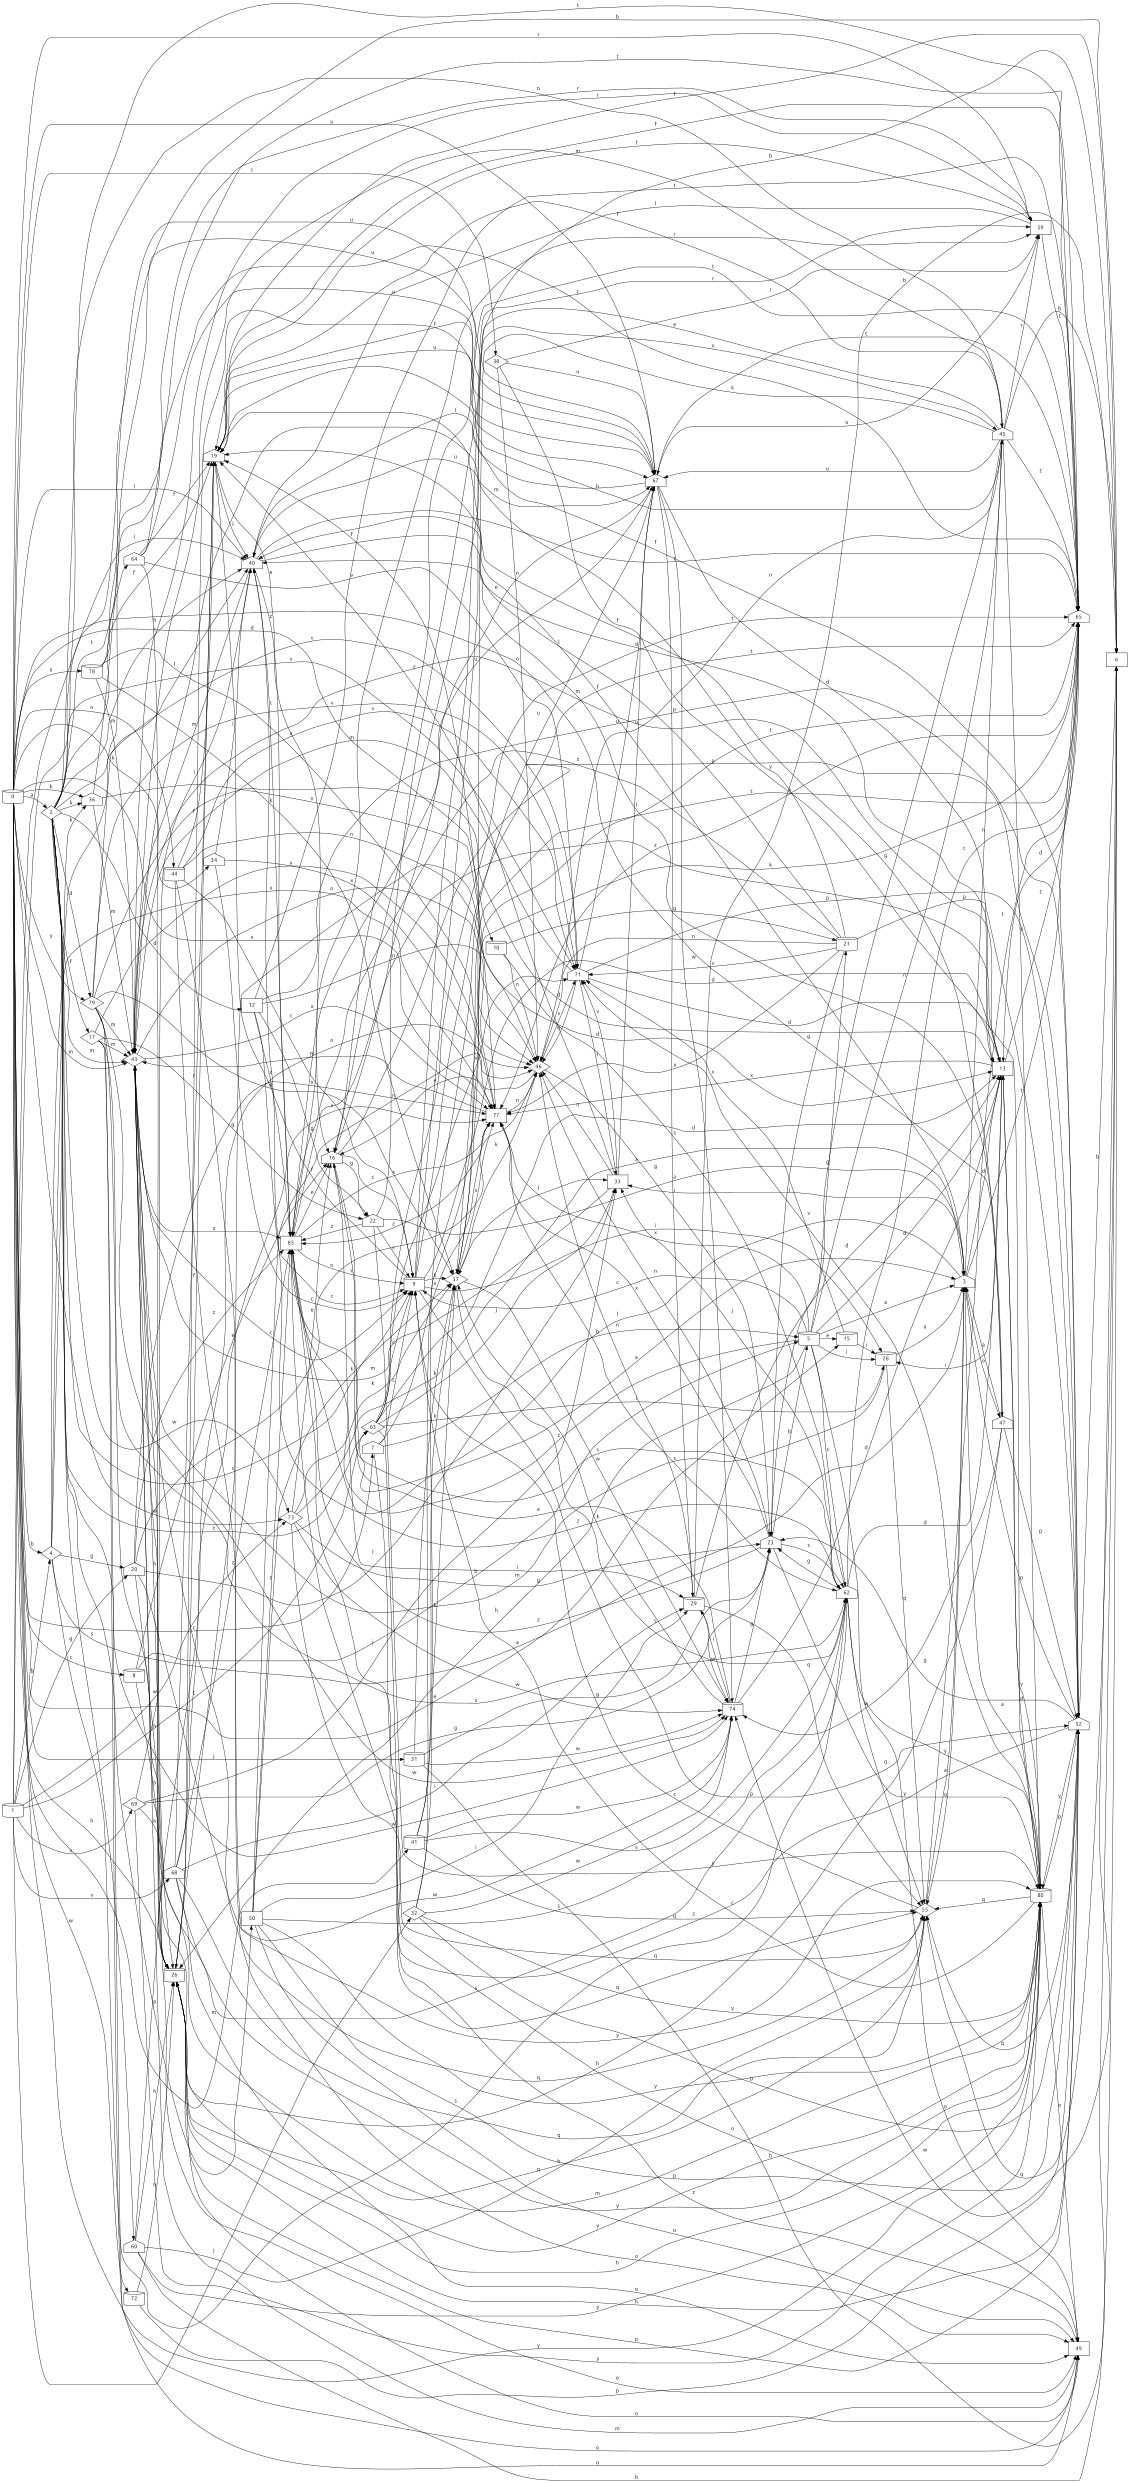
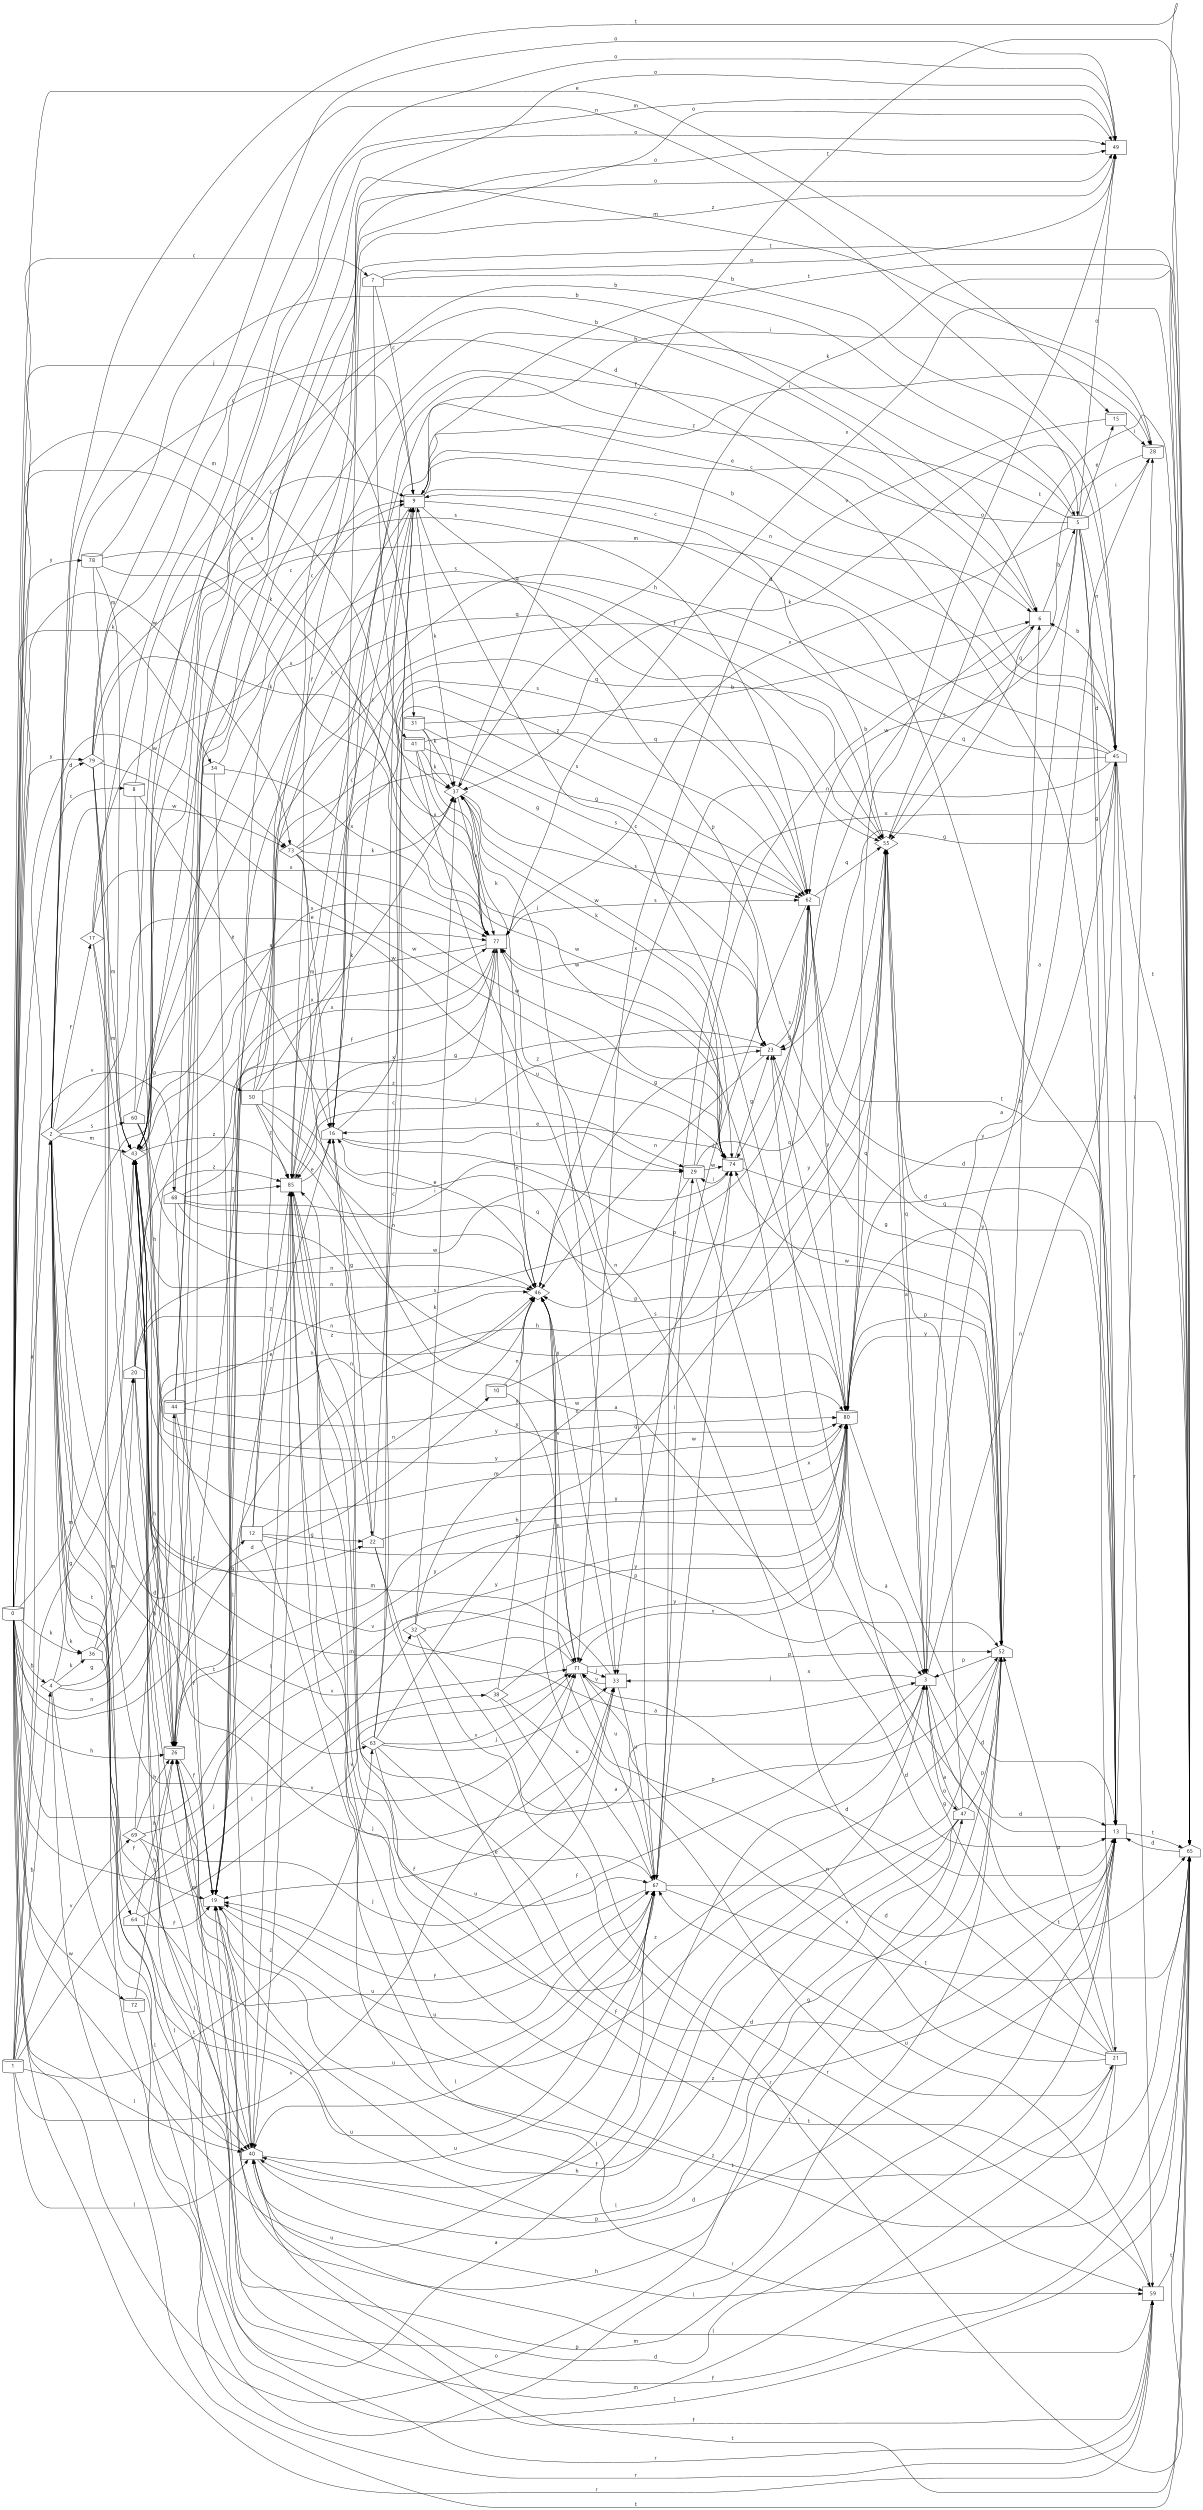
edge "23" -> "5": now "6" -> "5"
